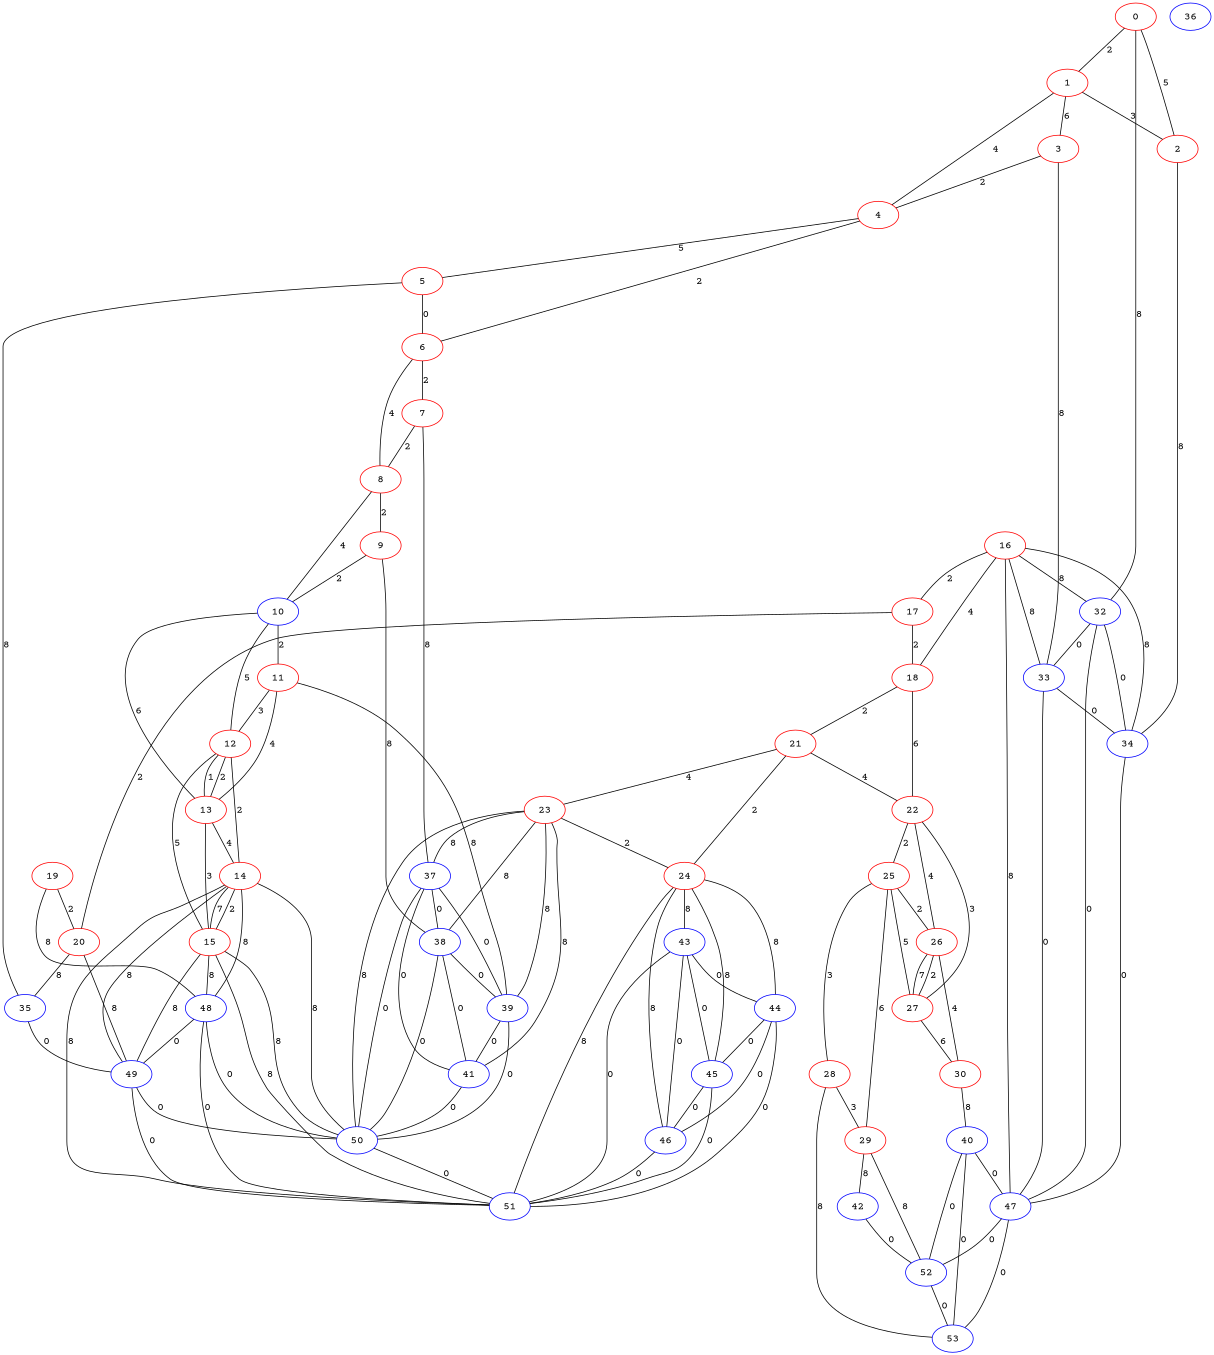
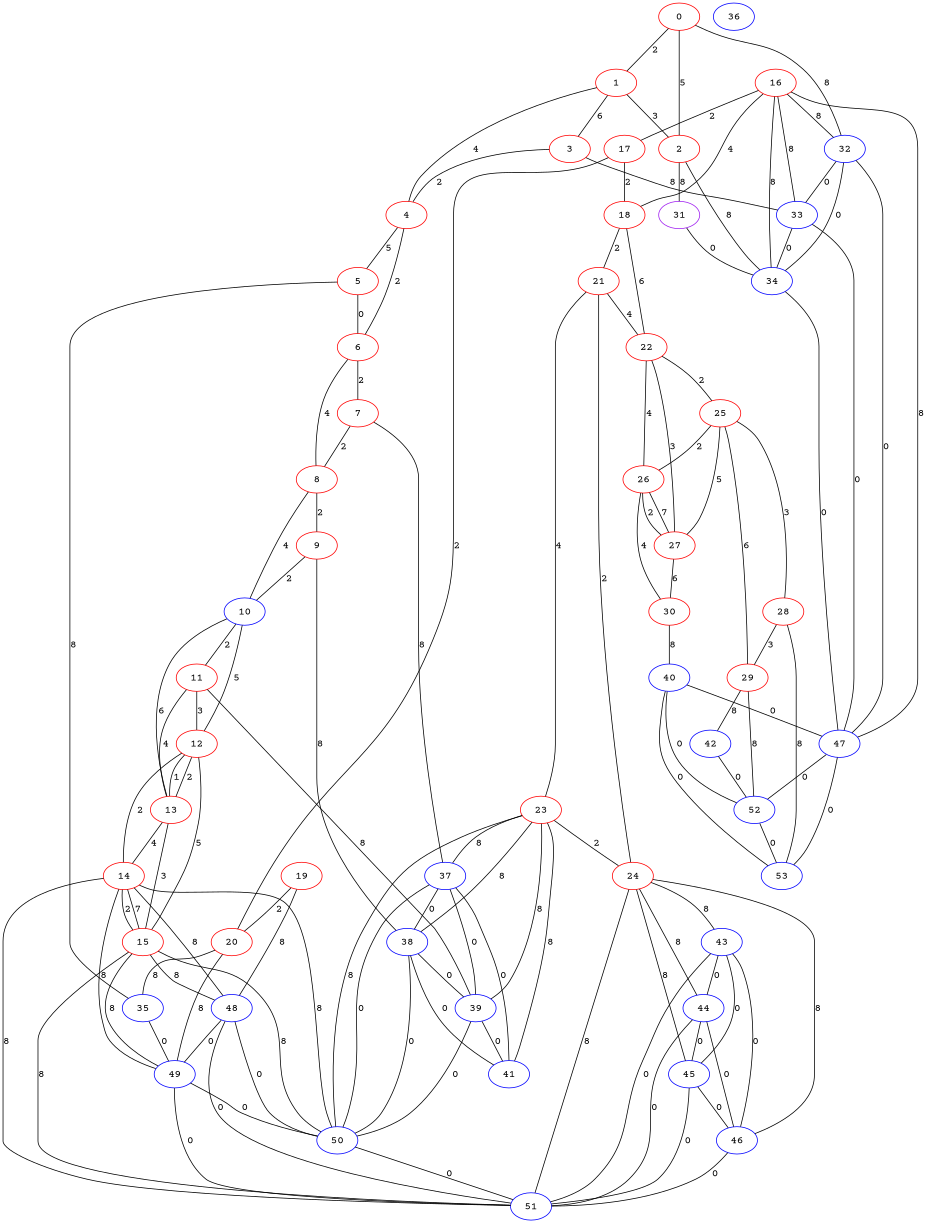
node "31": added
edge "41" -- "50": removed, label "0"
